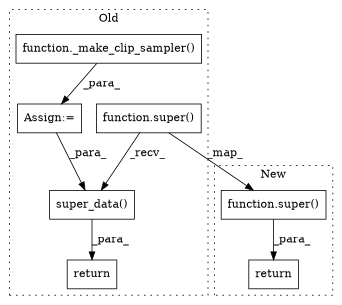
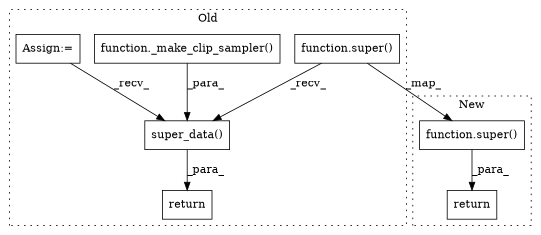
edge "function._make_clip_sampler()" -> "Assign:=": now "function._make_clip_sampler()" -> "super_data()"
edge "Assign:=" -> "super_data()": label "_para_" -> "_recv_"
